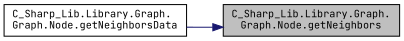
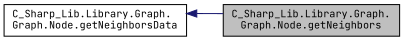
edge "C_Sharp_Lib.Library.Graph. Graph.Node.getNeighborsData" -> "C_Sharp_Lib.Library.Graph. Graph.Node.getNeighbors": reversed
